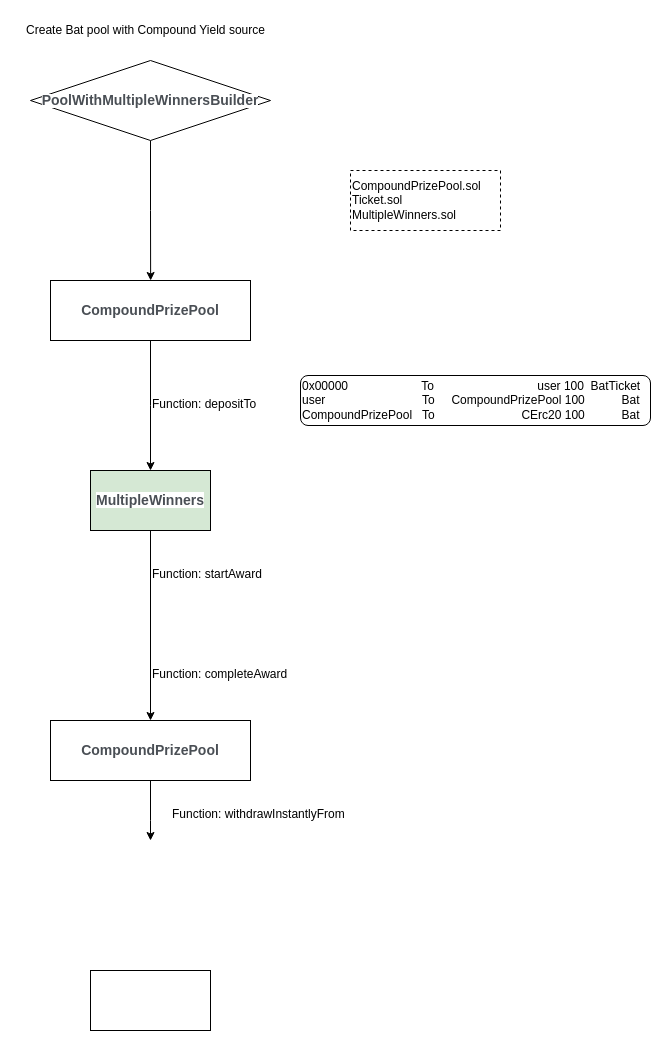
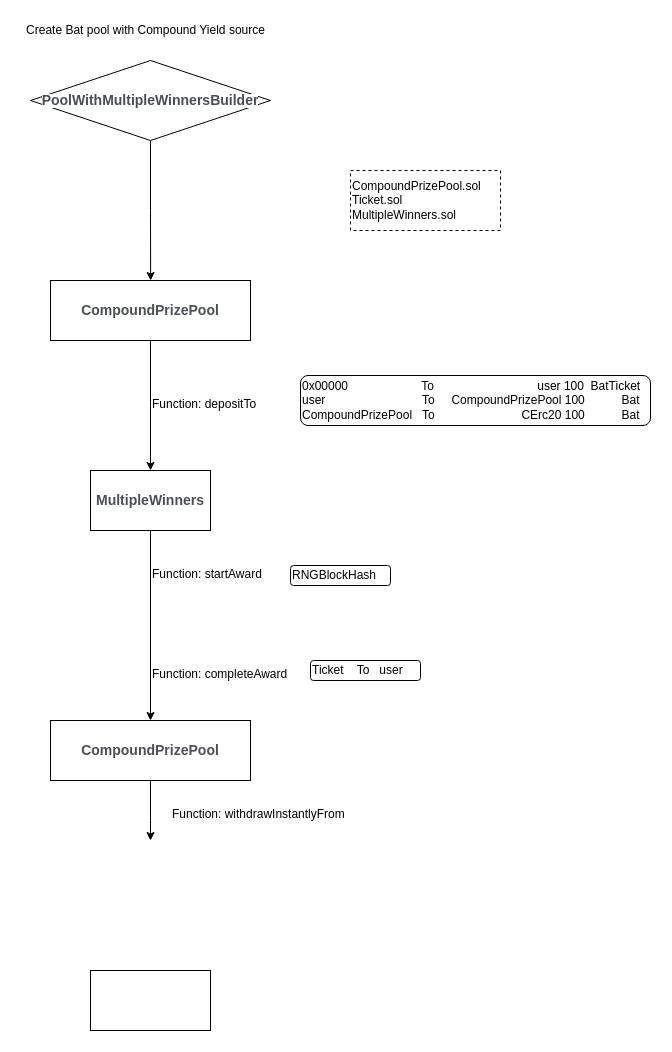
node "MultipleWinners": fillcolor #d5e8d4 -> #ffffff
node "RNGBlockHash": added
node "Ticket To user": added
